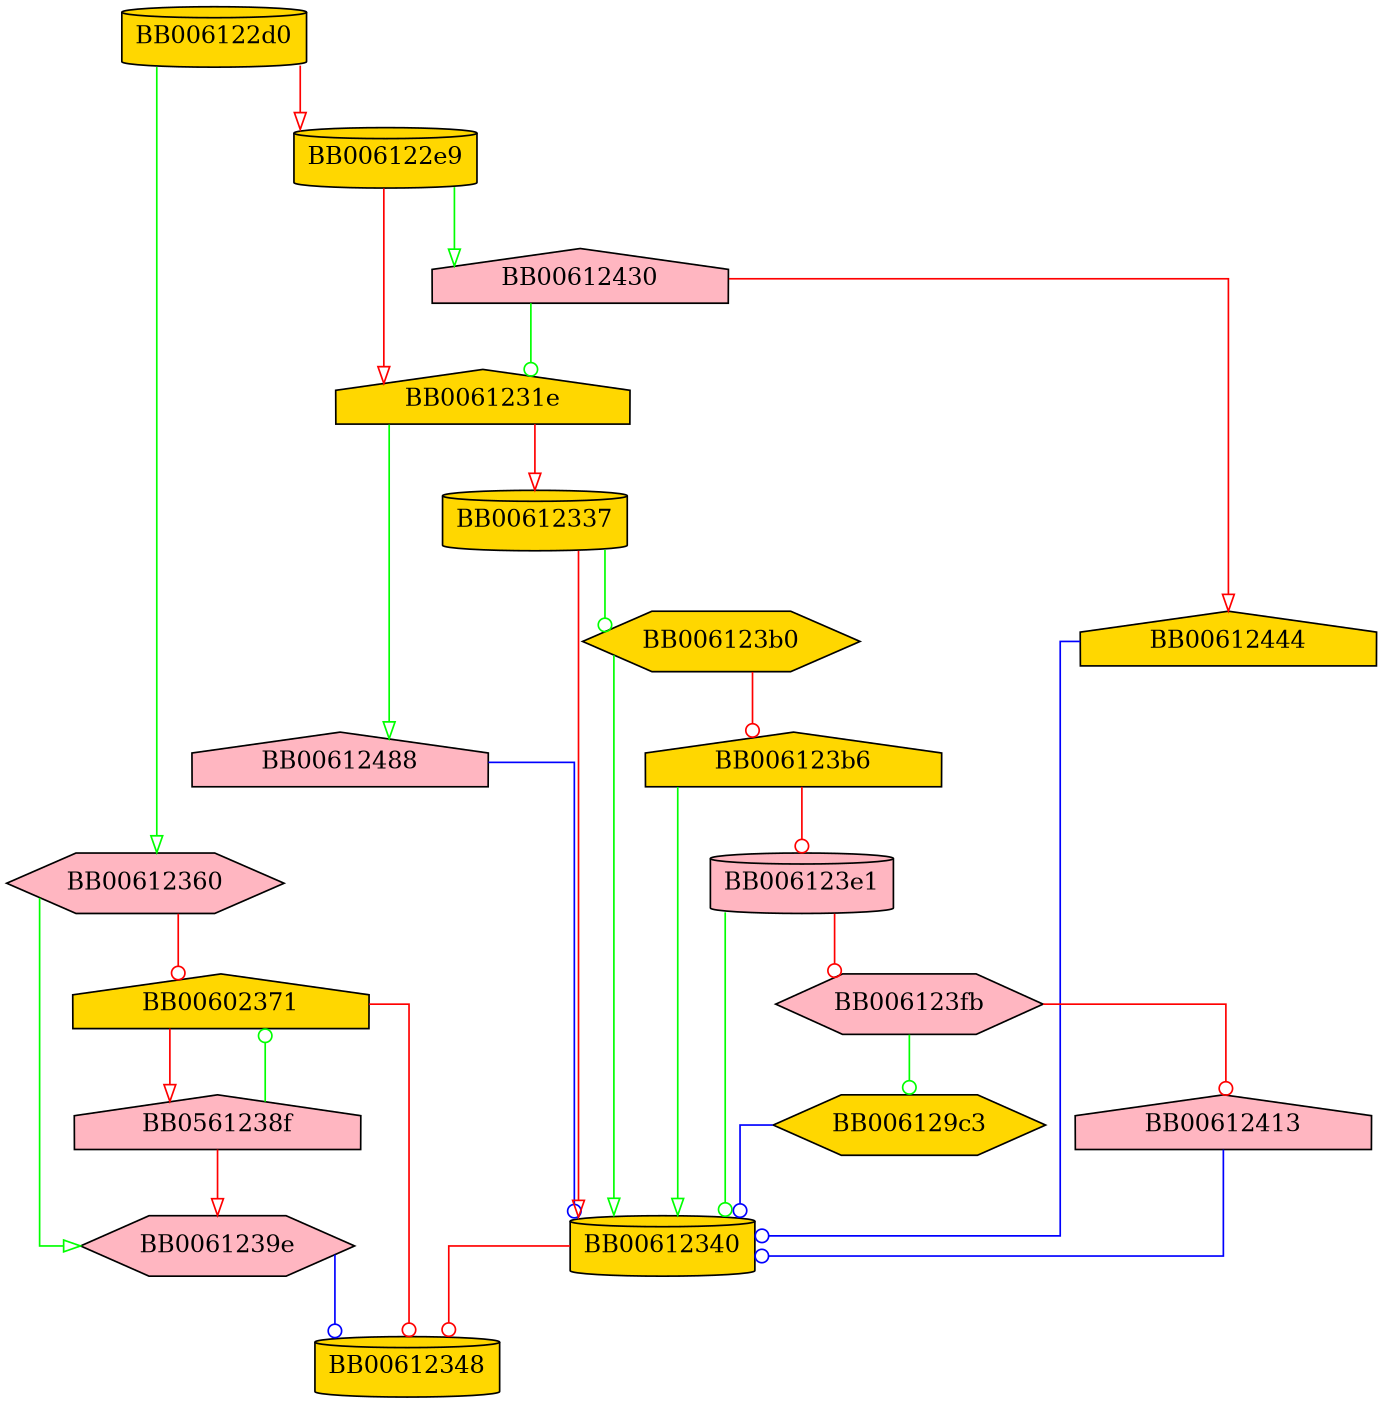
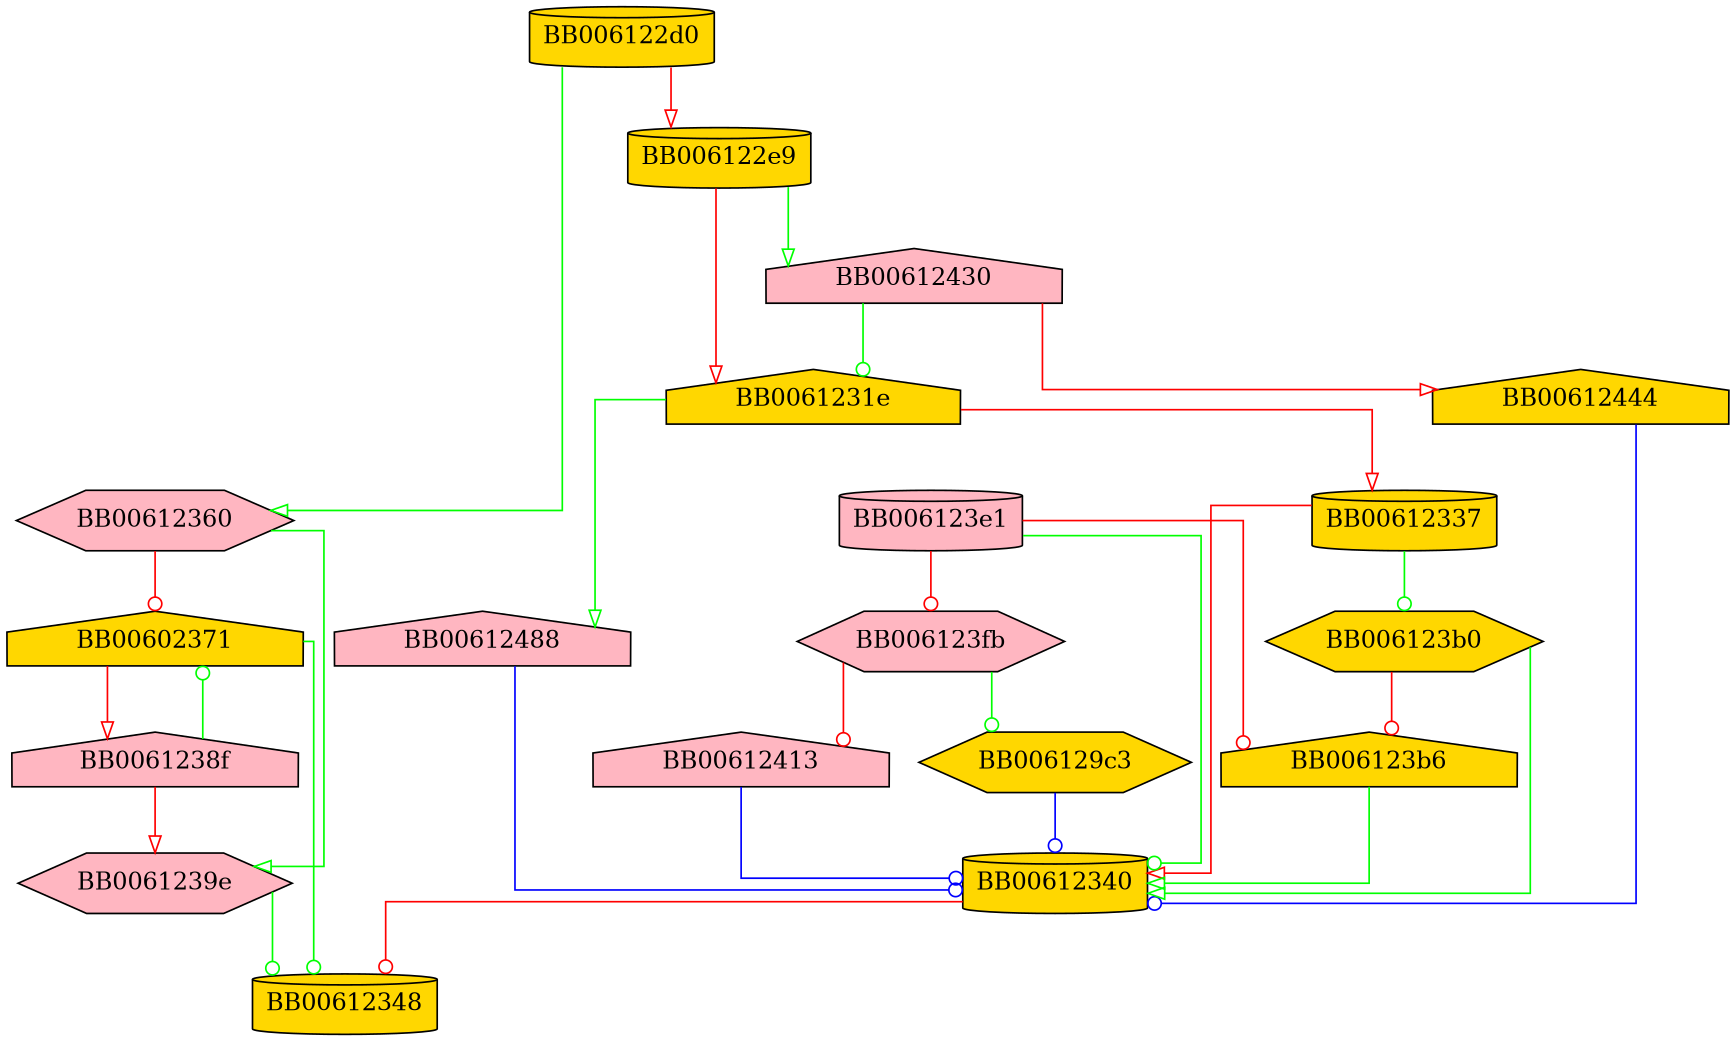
edge "BB006123b6" -> "BB006123e1": reversed
node "BB0561238f": label "BB0561238f" -> "BB0061238f"
edge "BB00602371" -> "BB00612348": color red -> green
edge "BB0061239e" -> "BB00612348": color blue -> green
